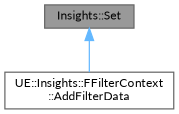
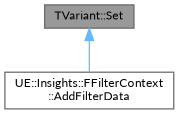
node "Insights::Set": label "Insights::Set" -> "TVariant::Set"
